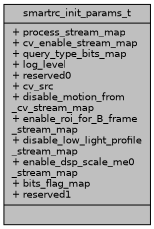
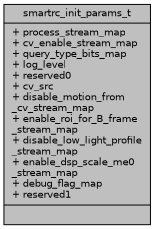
node "smartrc_init_params_t": text "+ bits_flag_map" -> "+ debug_flag_map"
